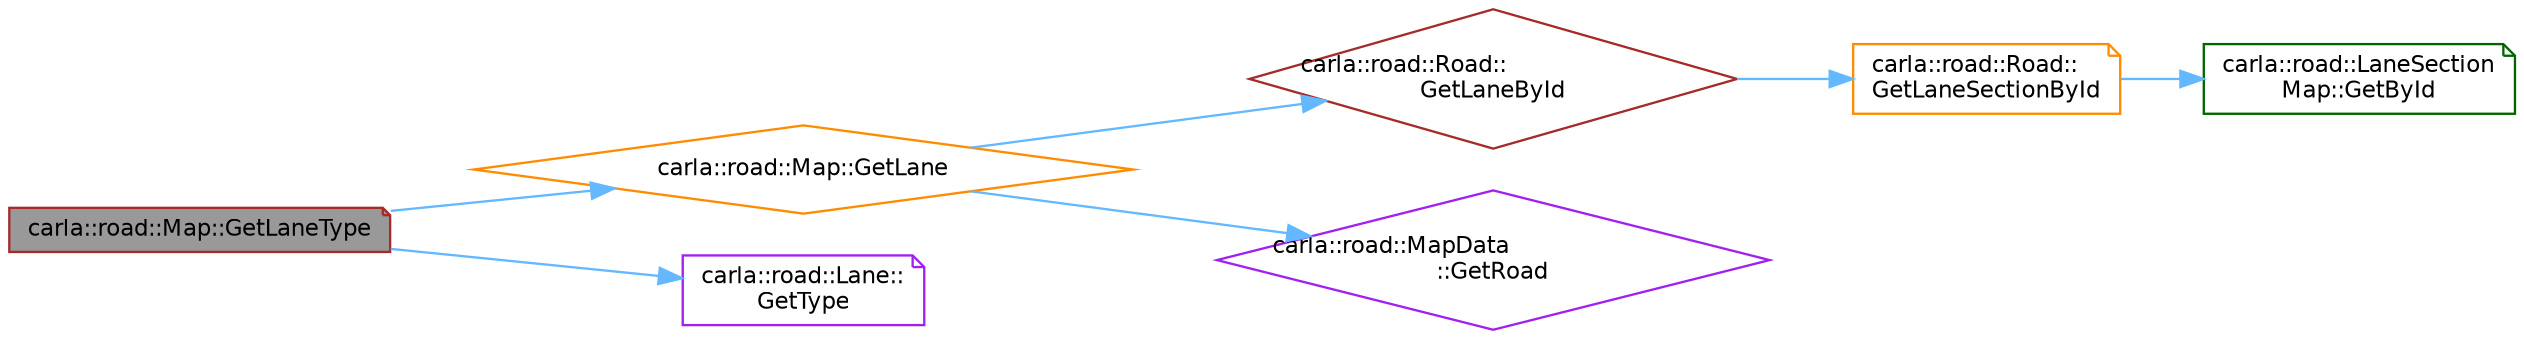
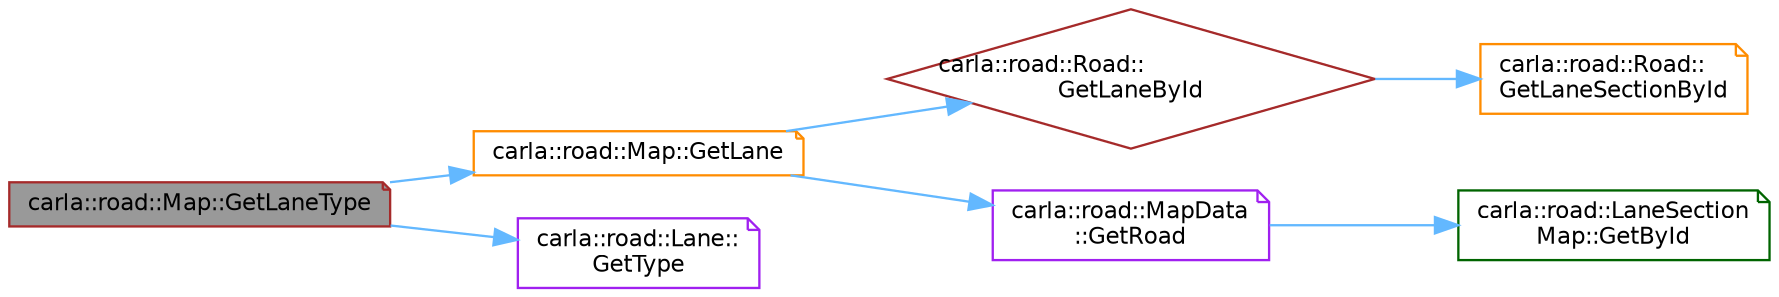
edge "carla::road::Road:: GetLaneSectionById" -> "carla::road::LaneSection Map::GetById": now "carla::road::MapData ::GetRoad" -> "carla::road::LaneSection Map::GetById"
node "carla::road::Map::GetLane": shape diamond -> note
node "carla::road::MapData ::GetRoad": shape diamond -> note
